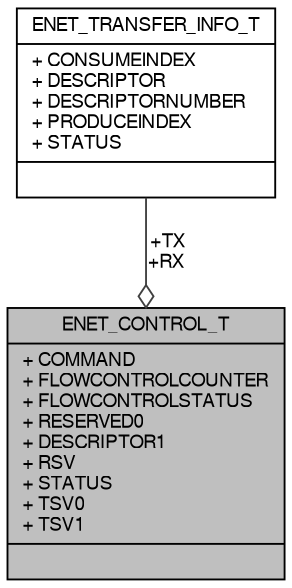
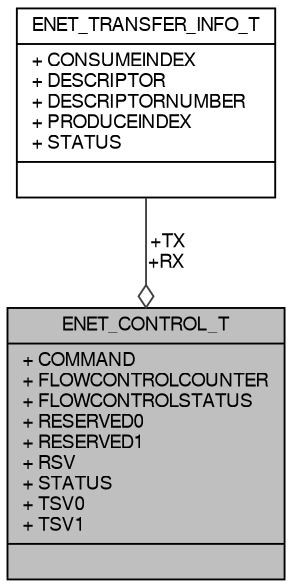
node "ENET_CONTROL_T": text "+ DESCRIPTOR1" -> "+ RESERVED1"
